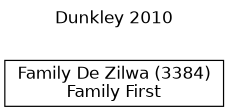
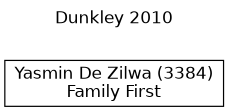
node "Family De Zilwa (3384) Family First": label "Family De Zilwa (3384) Family First" -> "Yasmin De Zilwa (3384) Family First"
